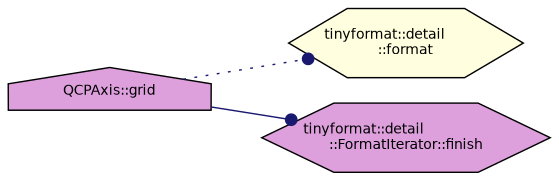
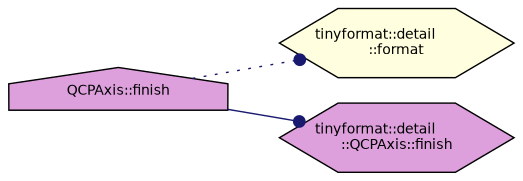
node "QCPAxis::grid": label "QCPAxis::grid" -> "QCPAxis::finish"
node "tinyformat::detail ::FormatIterator::finish": label "tinyformat::detail ::FormatIterator::finish" -> "tinyformat::detail ::QCPAxis::finish"
